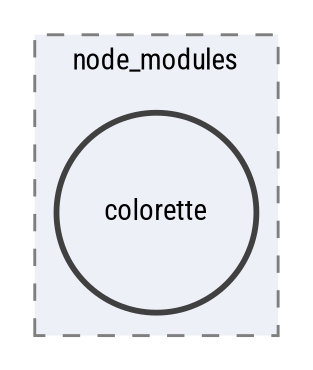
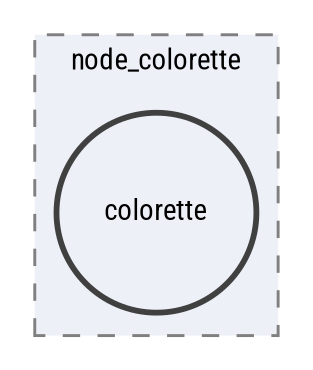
cluster "node_modules": label "node_modules" -> "node_colorette"
